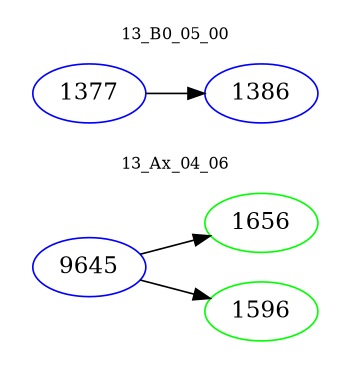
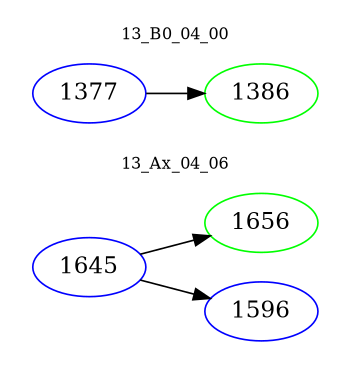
cluster "13_B0_05_00": label "13_B0_05_00" -> "13_B0_04_00"
node "1386": color blue -> green
node "9645": label "9645" -> "1645"
node "1596": color green -> blue
